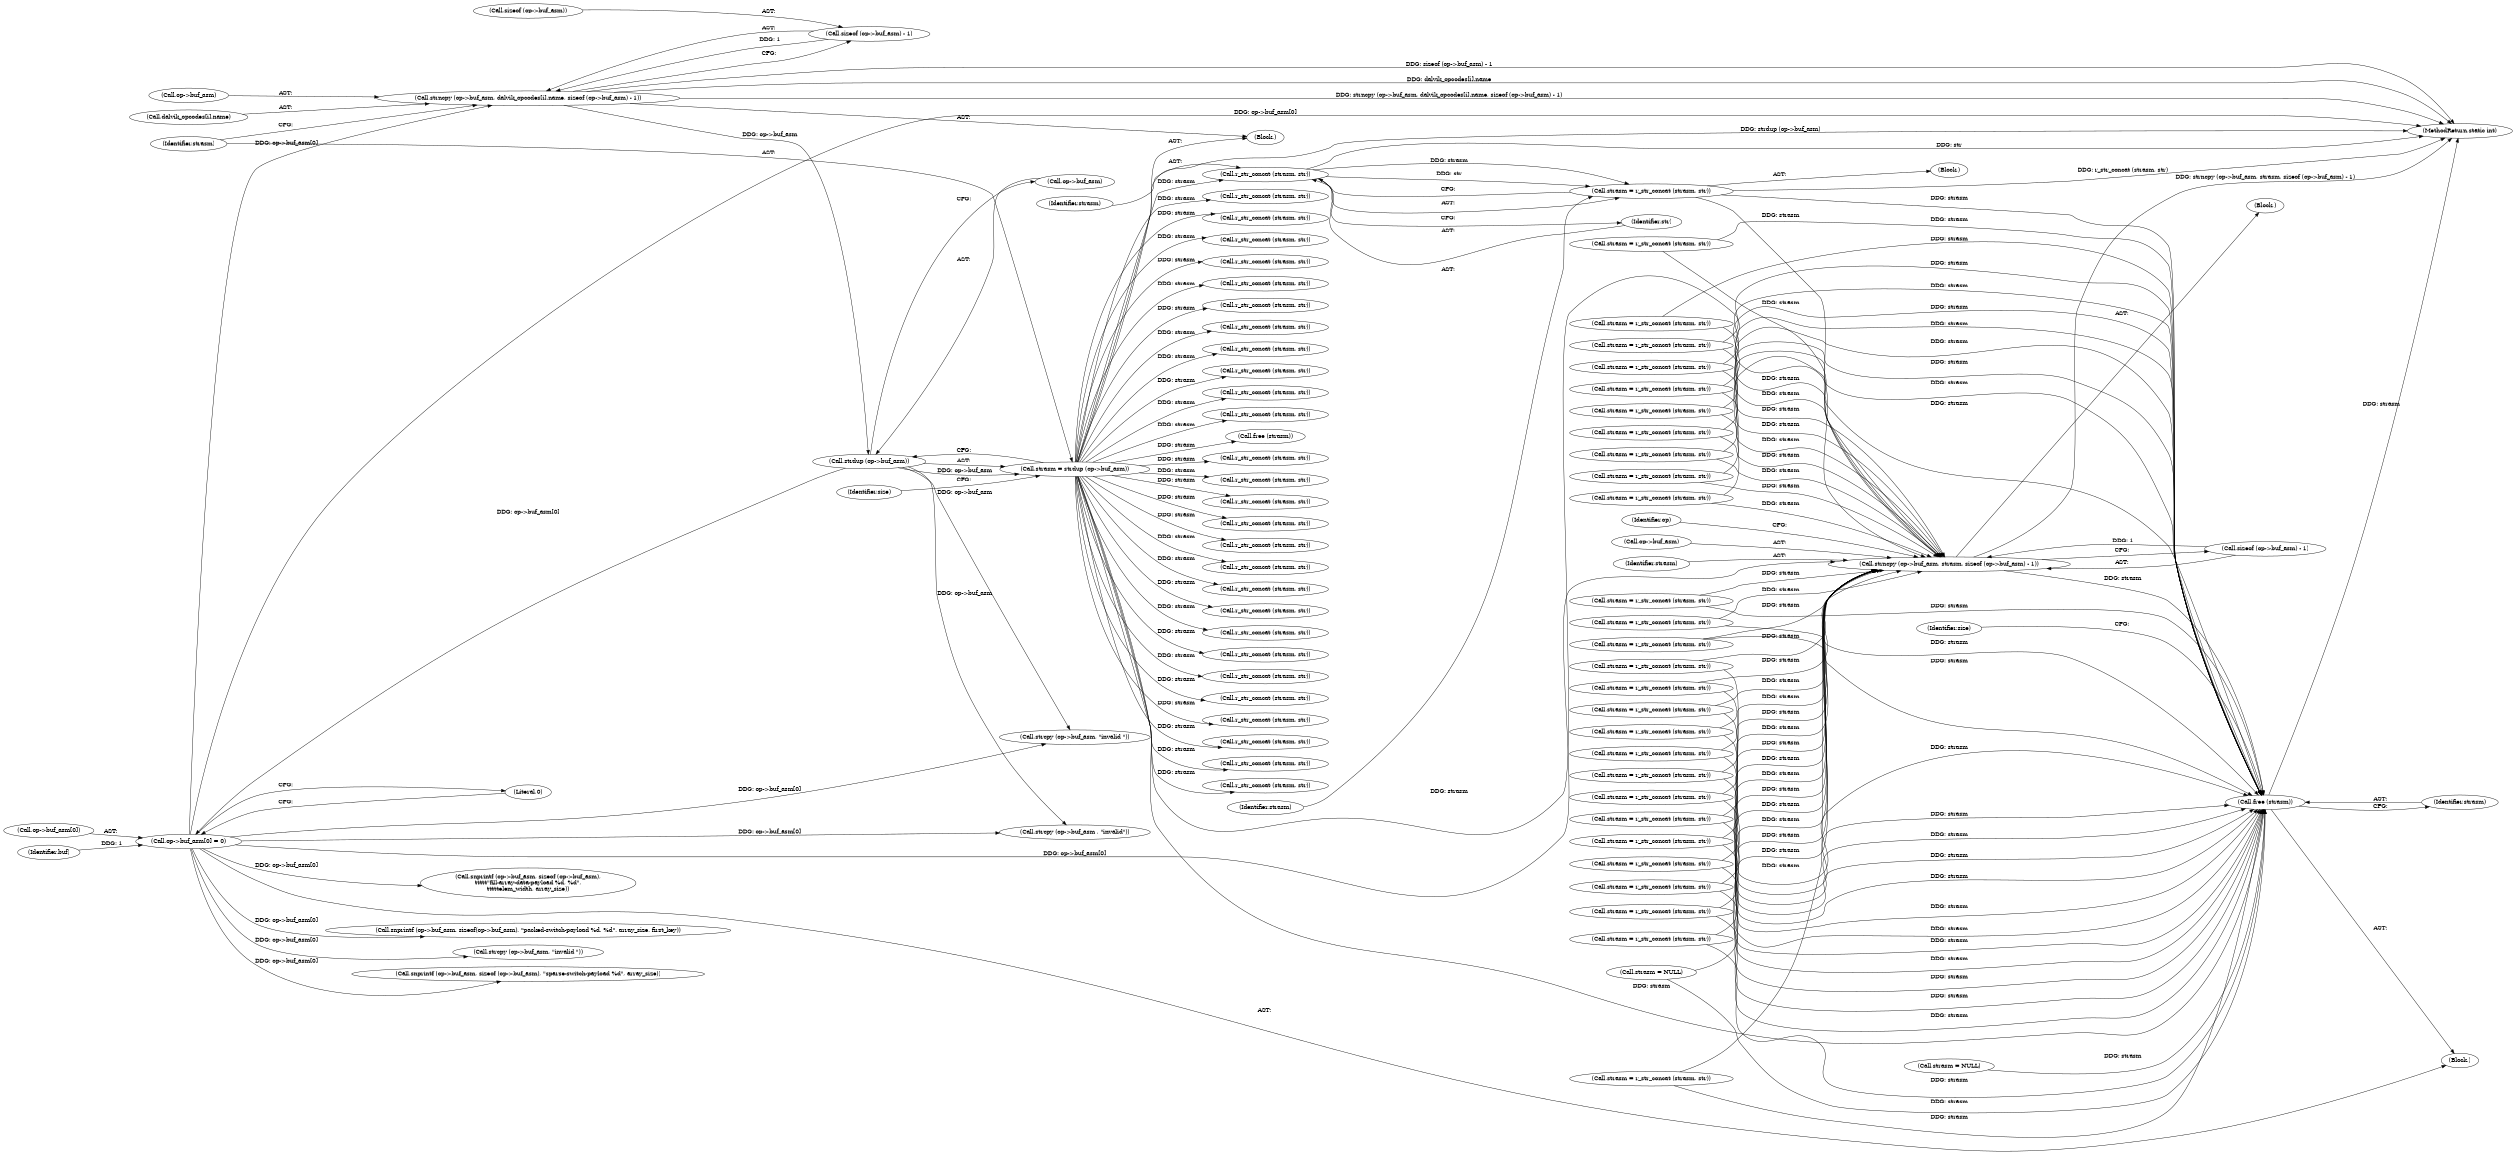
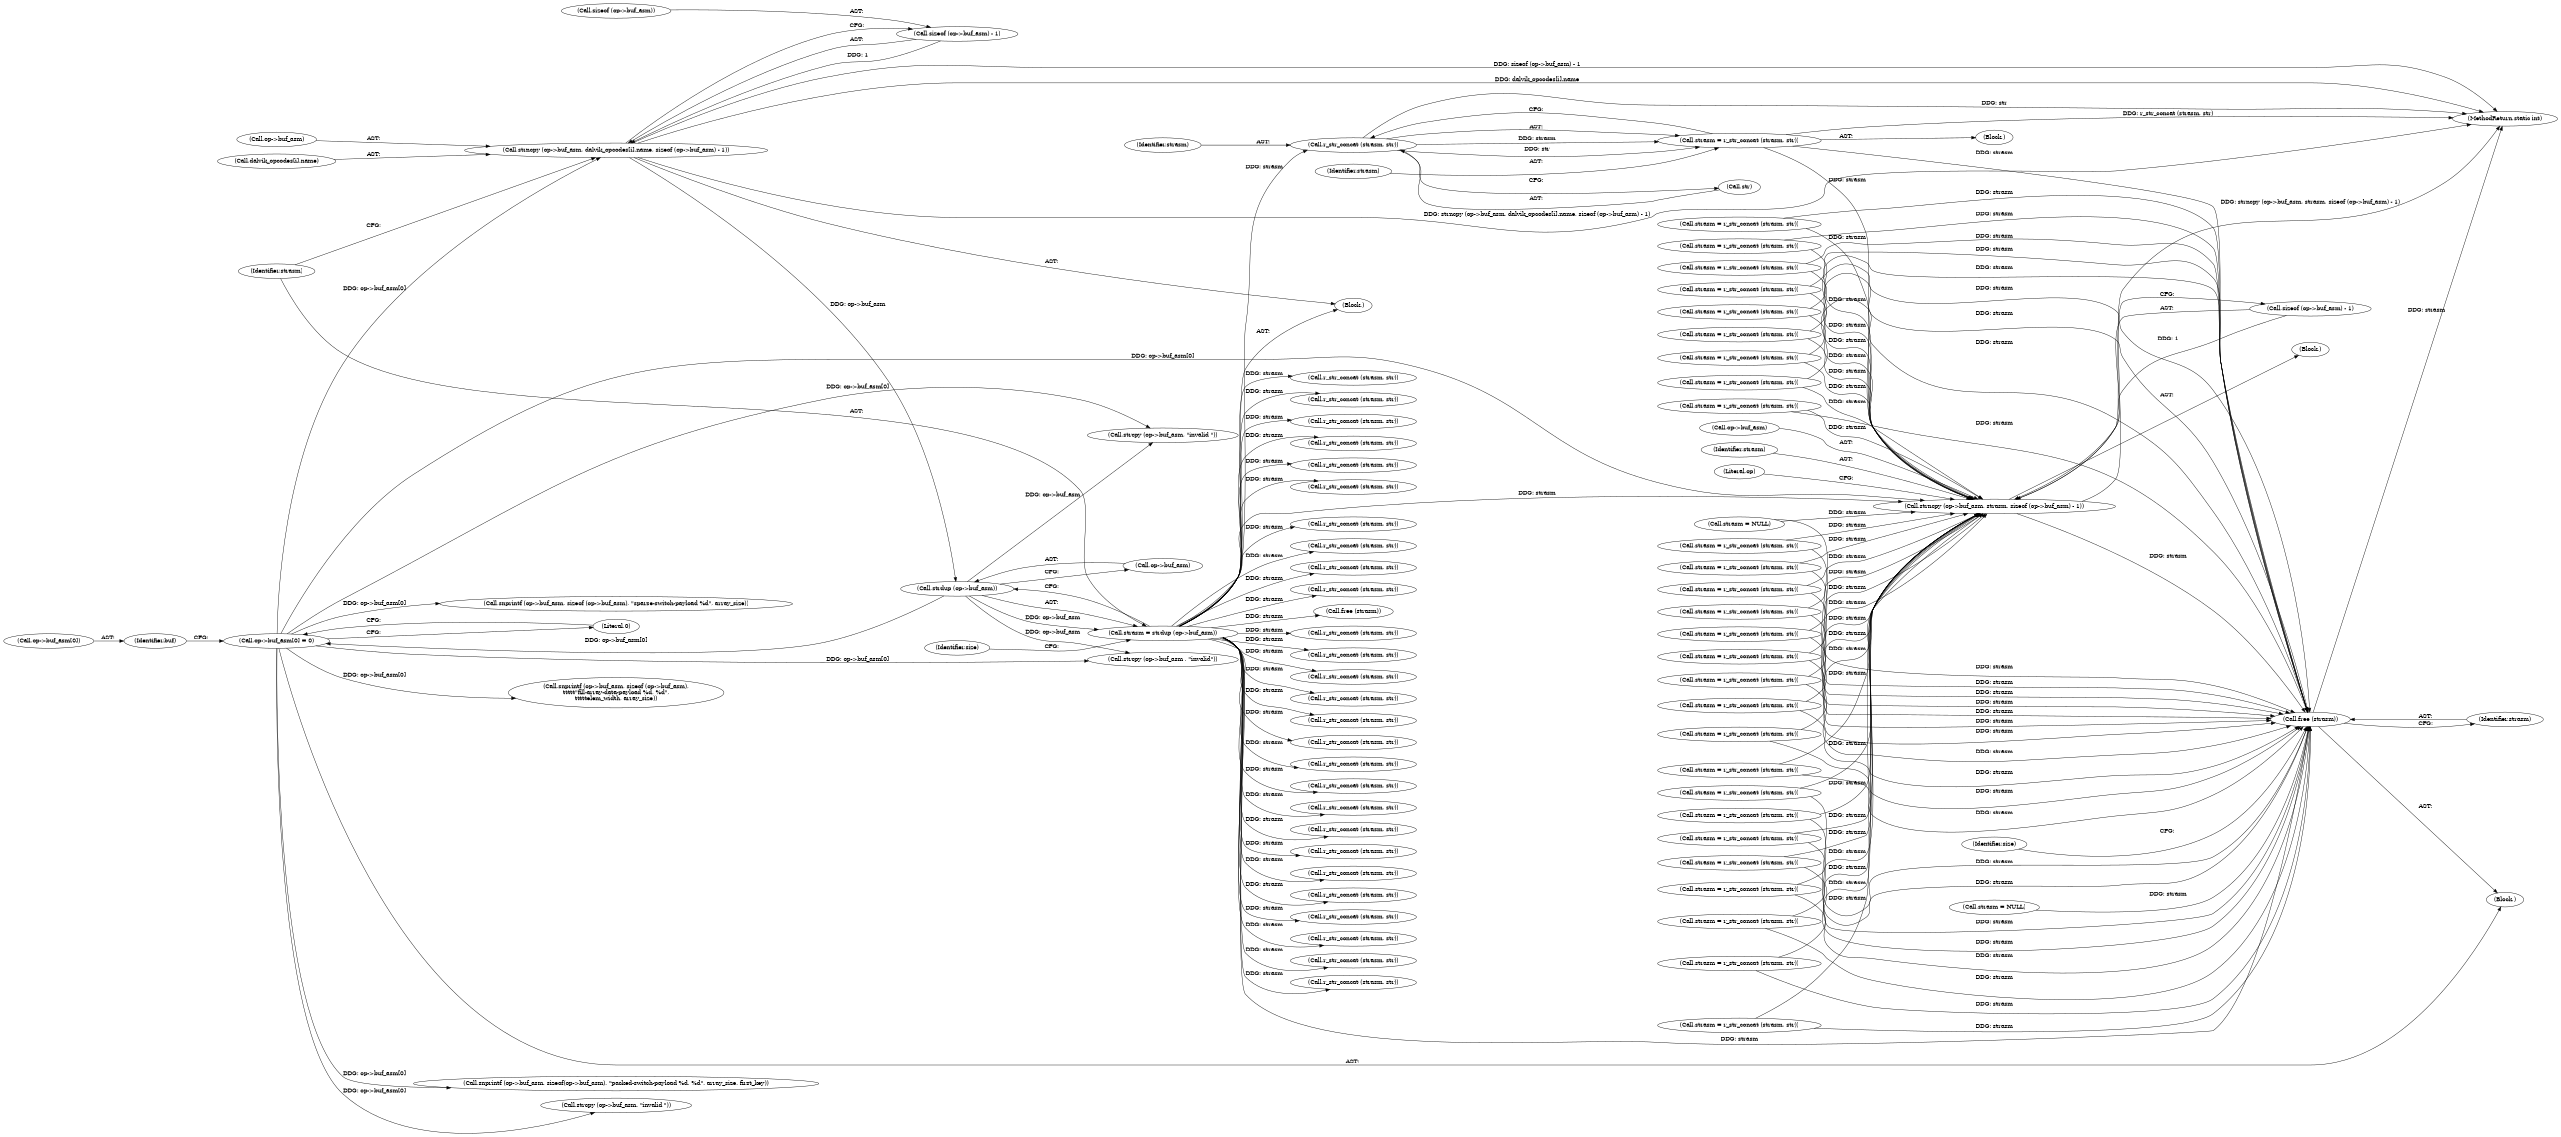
edge "(Call,op->buf_asm[0] = 0)" -> "(MethodReturn,static int)": removed, label "DDG: op->buf_asm[0]"
edge "(Call,strasm = strdup (op->buf_asm))" -> "(MethodReturn,static int)": removed, label "DDG: strdup (op->buf_asm)"
node "(Identifier,str)": label "(Identifier,str)" -> "(Call,str)"
node "(Identifier,op)": label "(Identifier,op)" -> "(Literal,op)"
edge "(Call,op->buf_asm[0])" -> "(Call,op->buf_asm[0] = 0)": now "(Call,op->buf_asm[0])" -> "(Identifier,buf)"
edge "(Identifier,buf)" -> "(Call,op->buf_asm[0] = 0)": label "DDG: 1" -> "CFG: "
